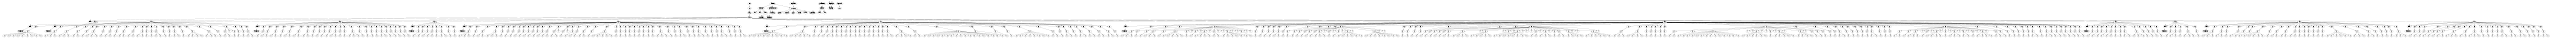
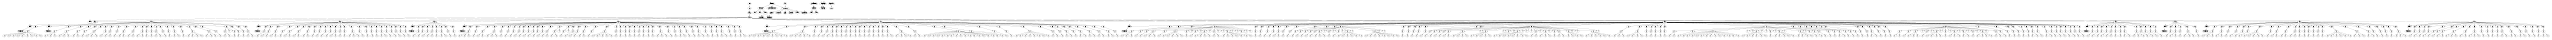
node "inspiration": label "inspiration" -> "div"
node "authority": removed
